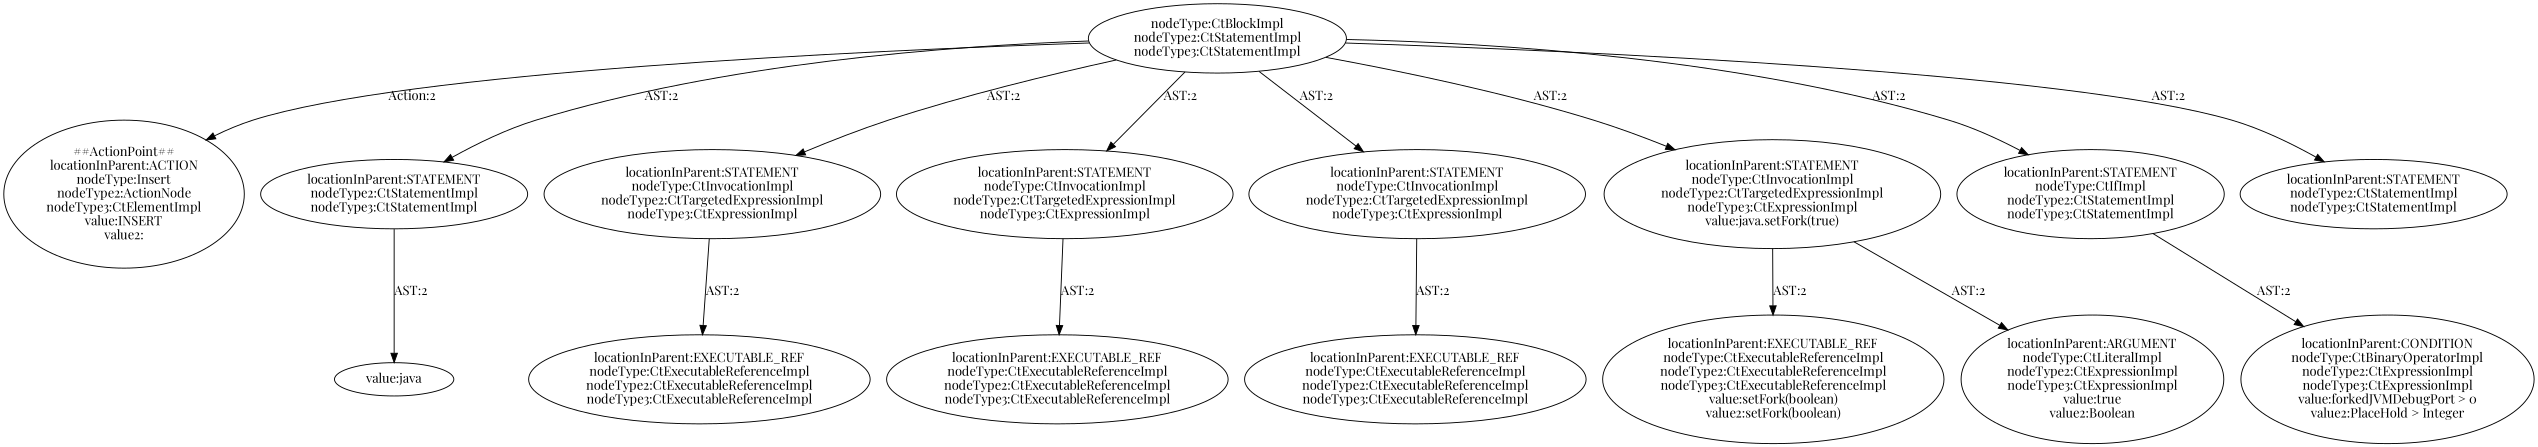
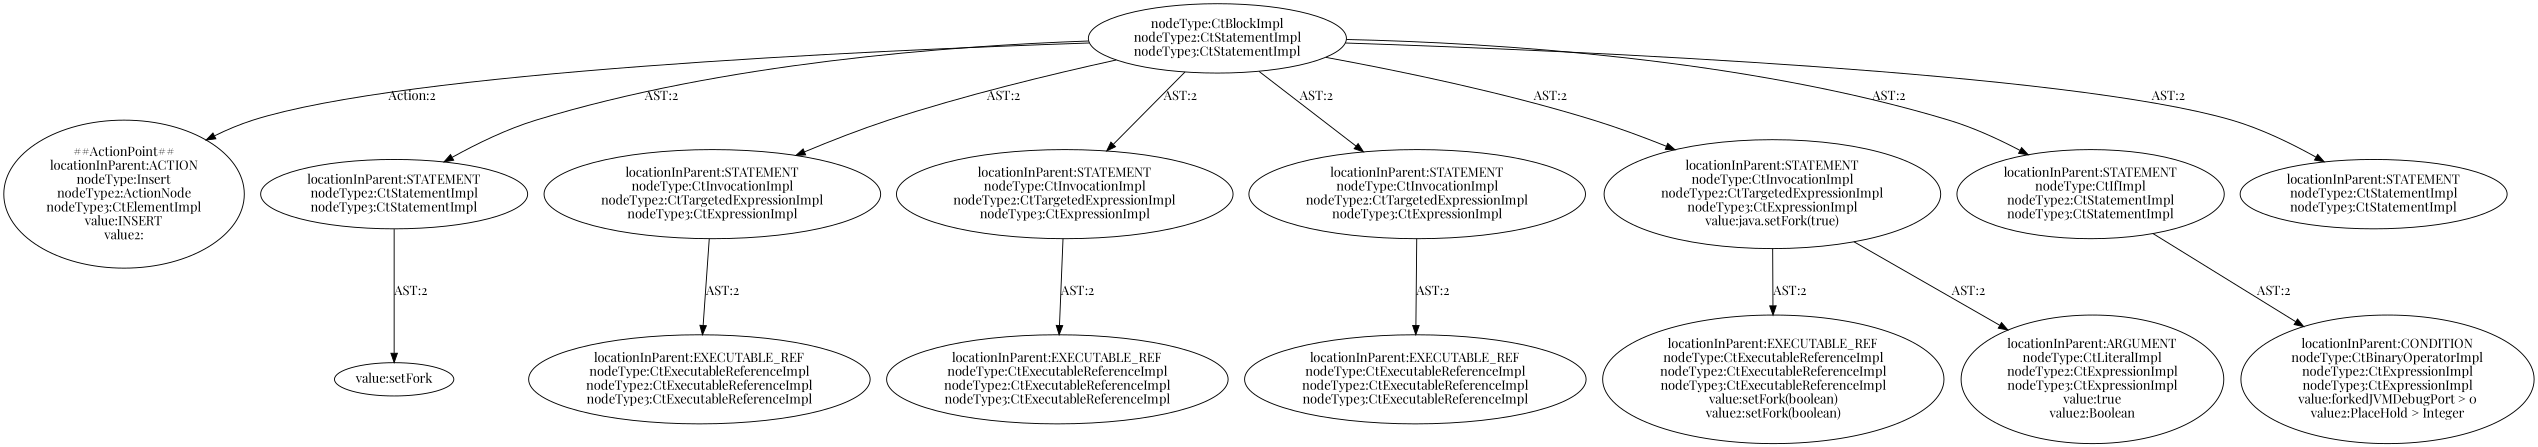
node "value:java": label "value:java" -> "value:setFork"
